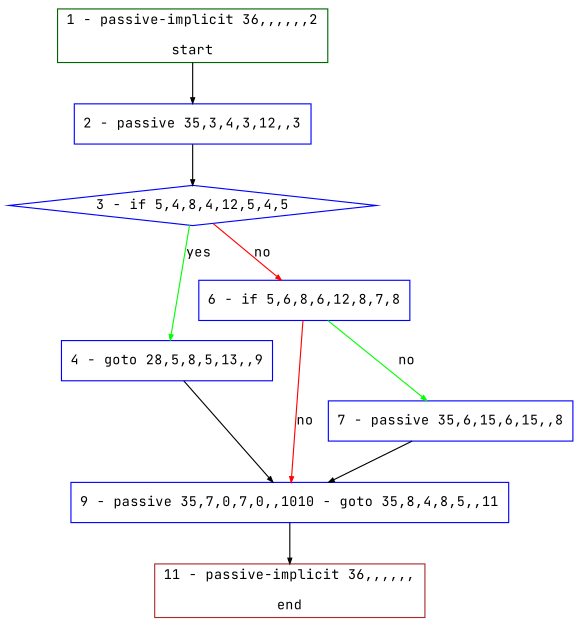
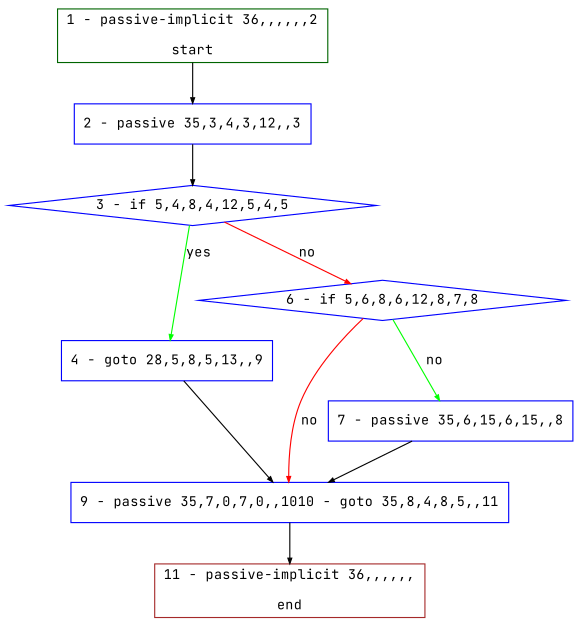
node "6 - if 5,6,8,6,12,8,7,8": shape box -> diamond
